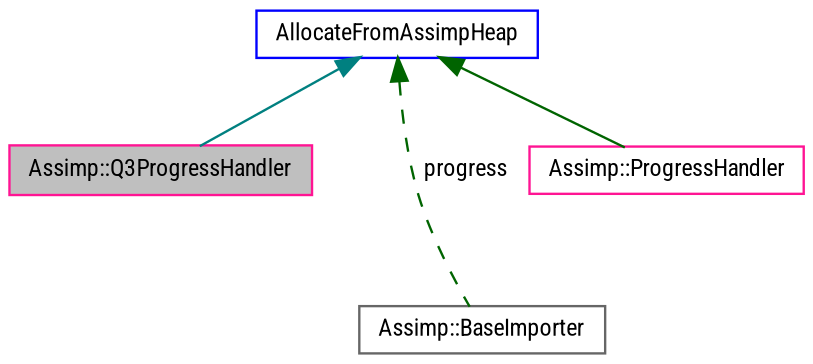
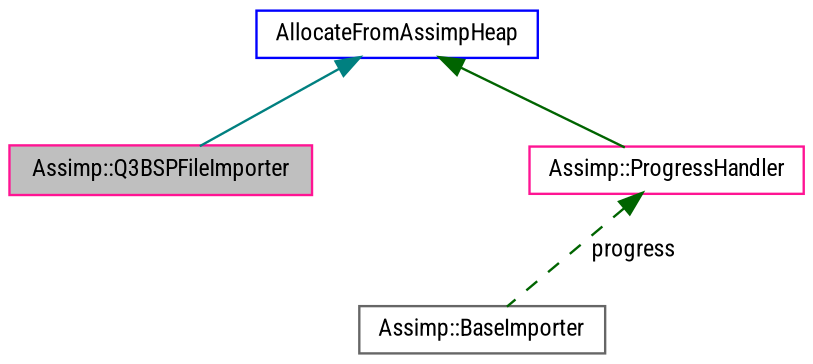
node "Assimp::Q3ProgressHandler": label "Assimp::Q3ProgressHandler" -> "Assimp::Q3BSPFileImporter"
edge "Assimp::BaseImporter" -> "AllocateFromAssimpHeap": now "Assimp::BaseImporter" -> "Assimp::ProgressHandler"
